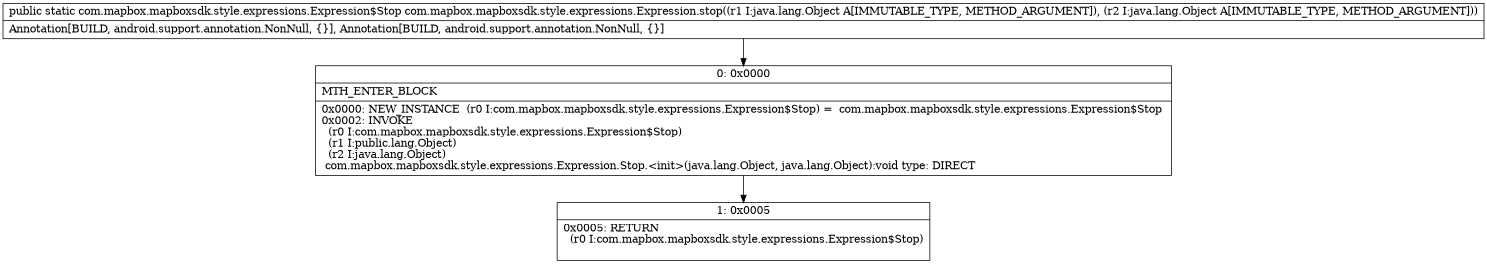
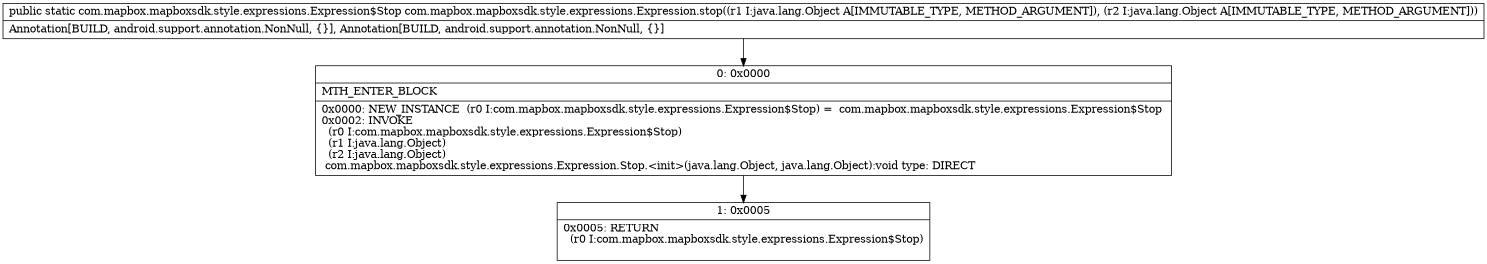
node "0: 0x0000": text "(r1 I:public.lang.Object)" -> "(r1 I:java.lang.Object)"
